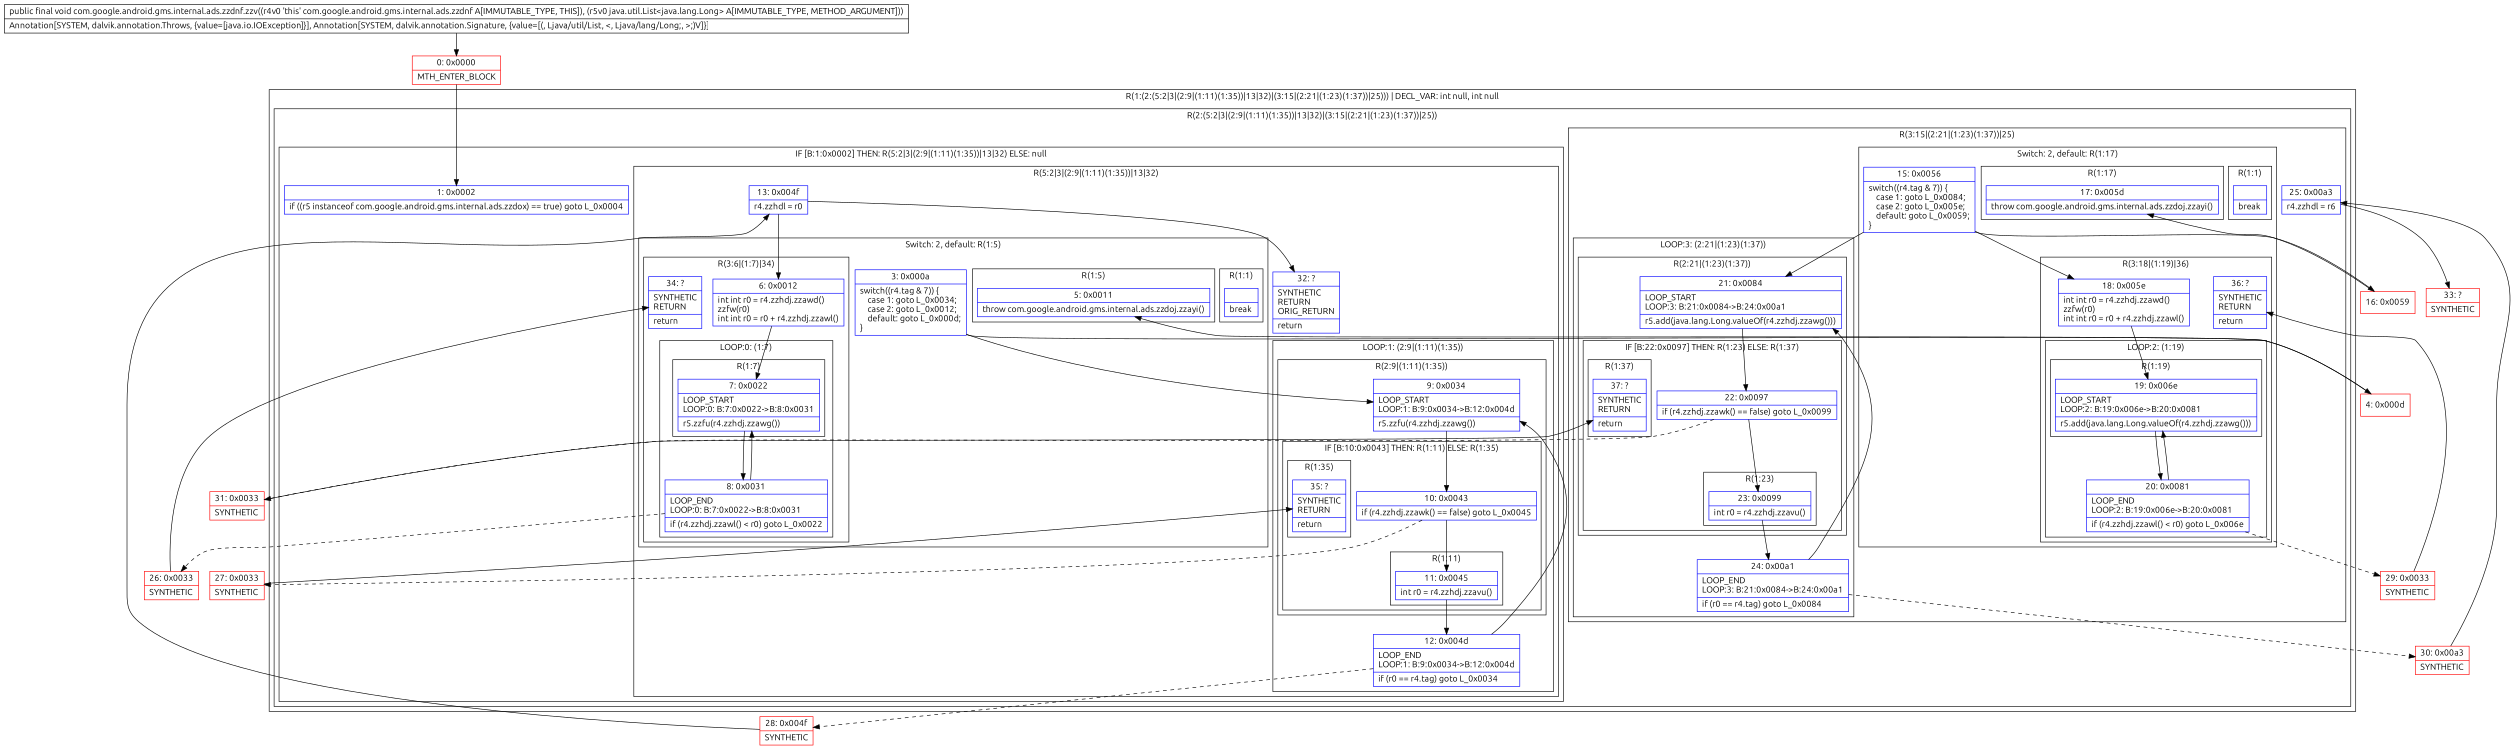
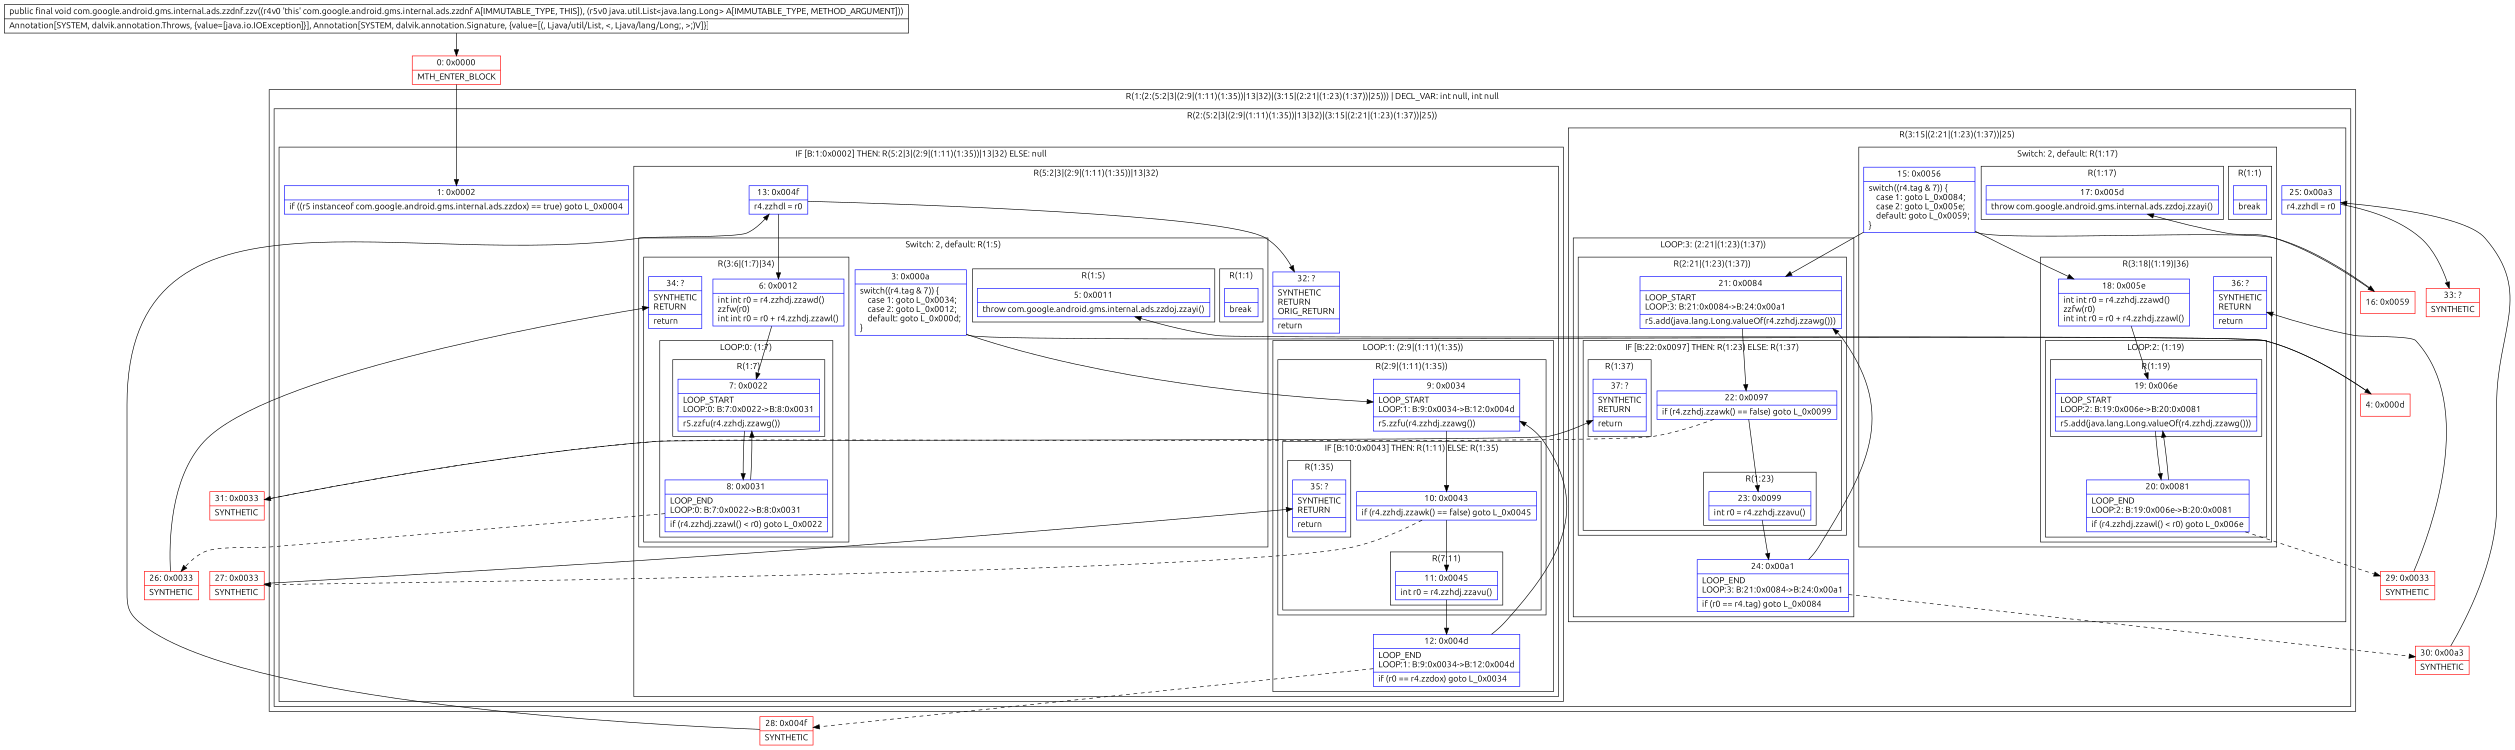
node "25: 0x00a3": text "r4.zzhdl = r6" -> "r4.zzhdl = r0"
cluster "R(1:11)": label "R(1:11)" -> "R(7:11)"
node "12: 0x004d": text "if (r0 == r4.tag) goto L_0x0034" -> "if (r0 == r4.zzdox) goto L_0x0034"
